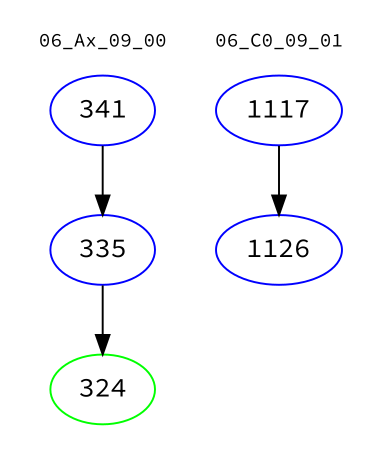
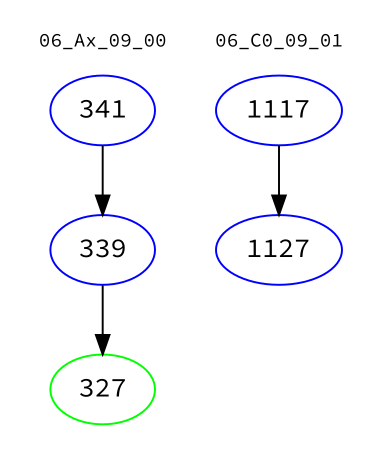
node "335": label "335" -> "339"
node "1126": label "1126" -> "1127"
node "324": label "324" -> "327"
